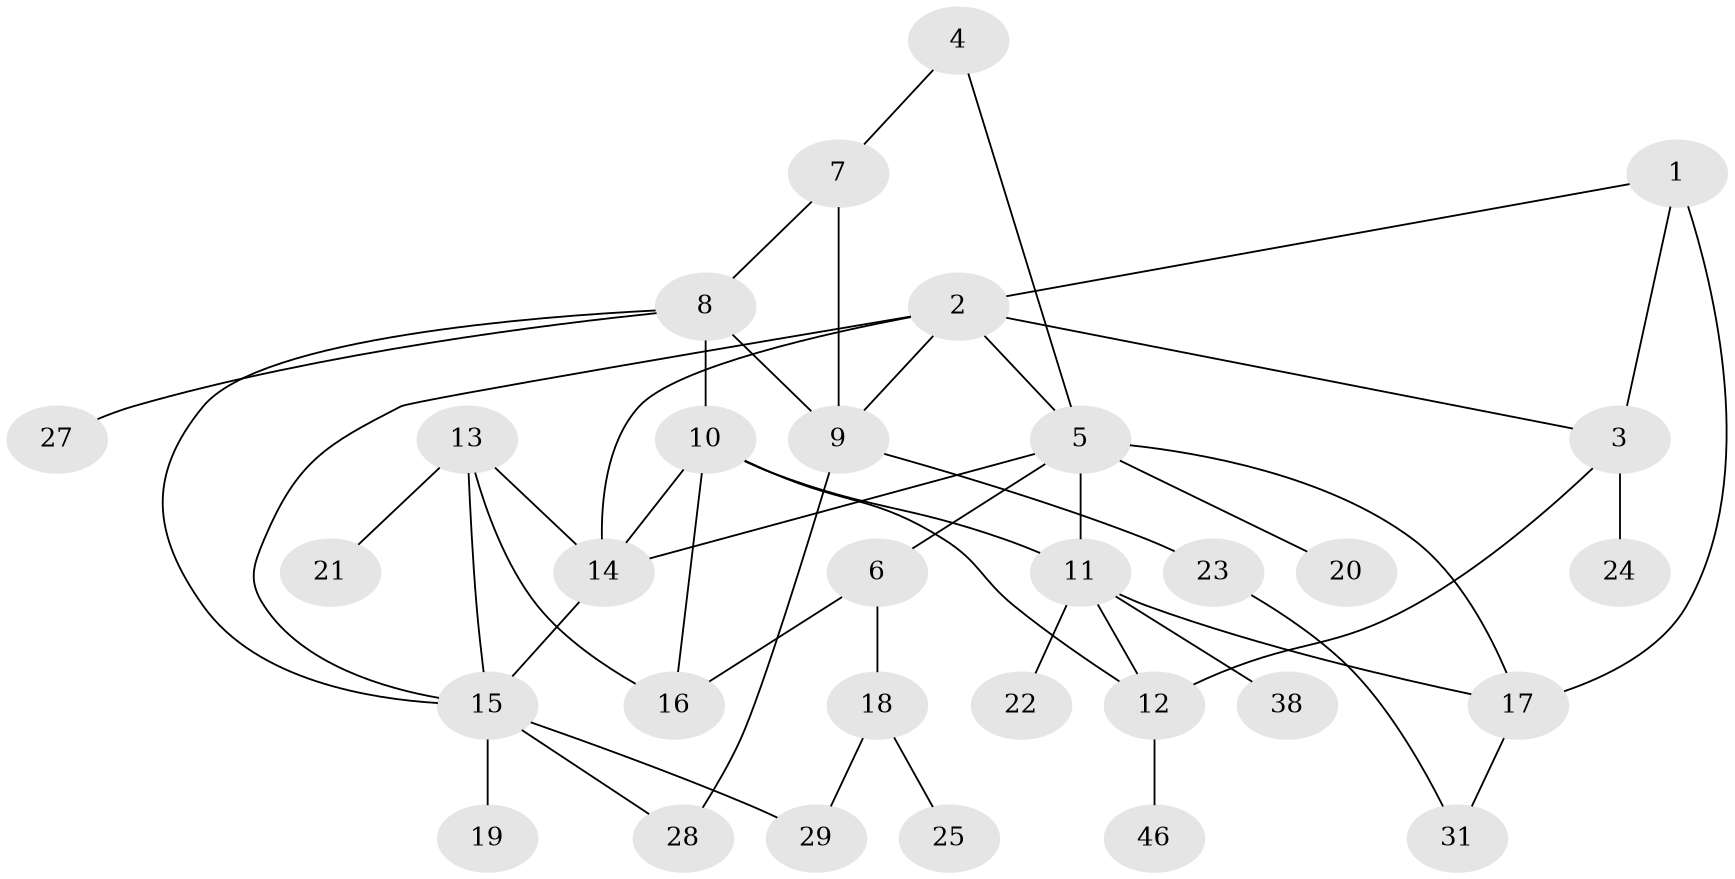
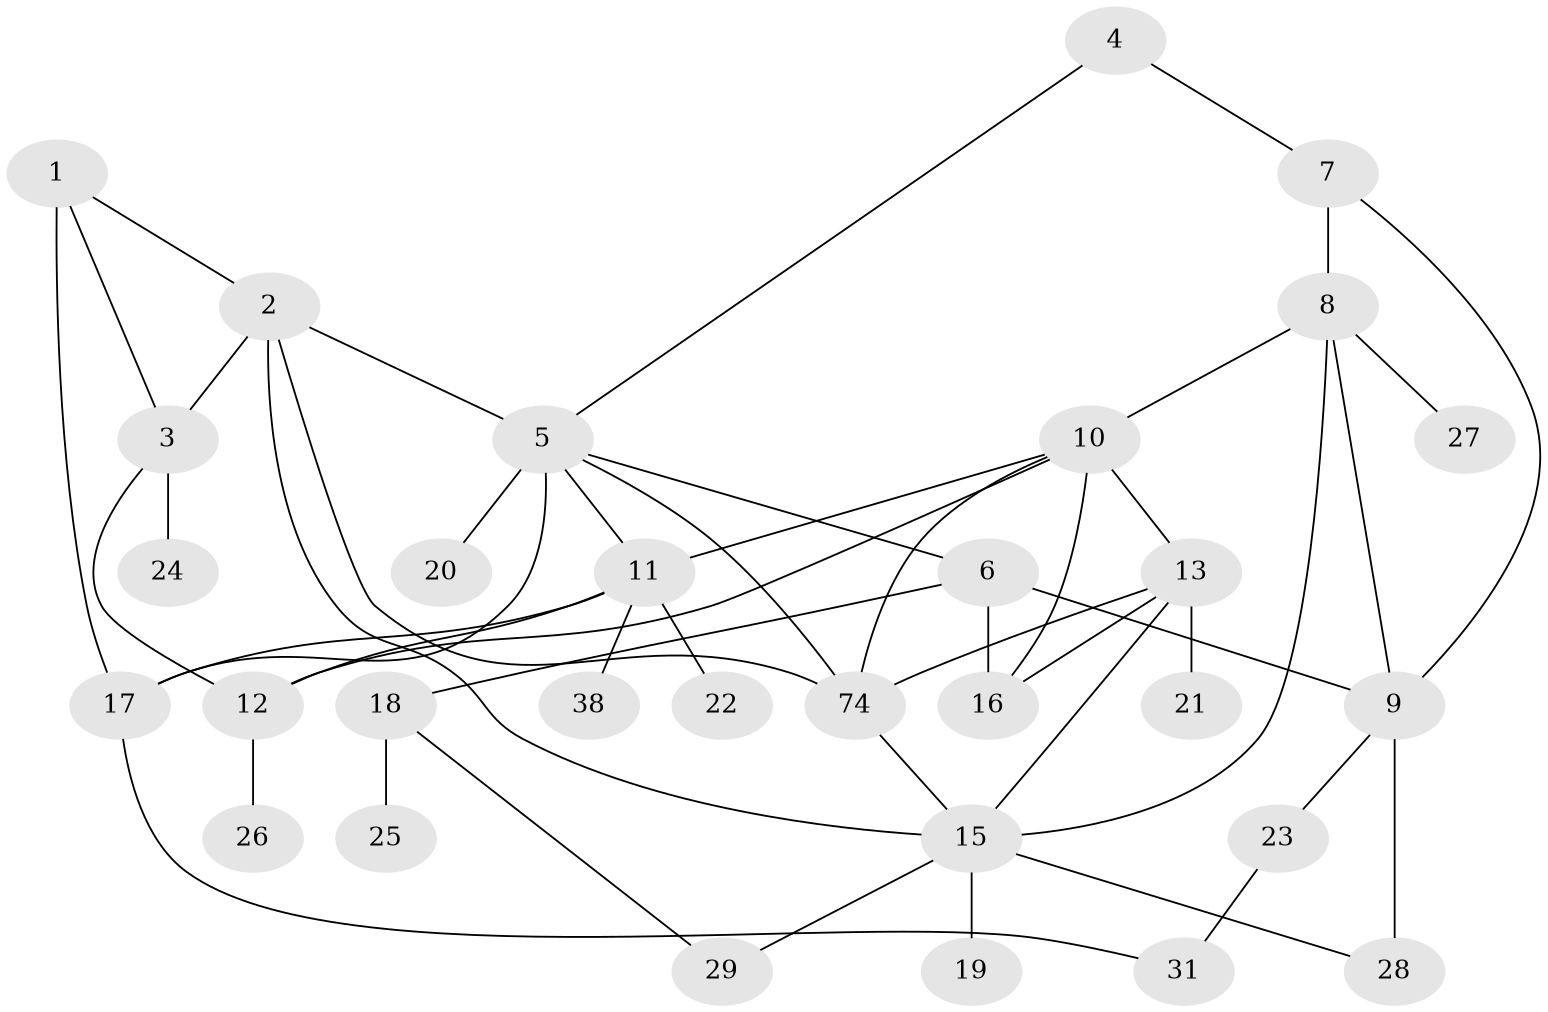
edge "2" -- "9": now "6" -- "9"
edge "10" -- "13": added
node "14": label "14" -> "74"
node "46": label "46" -> "26"
